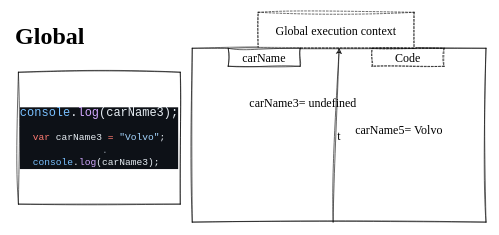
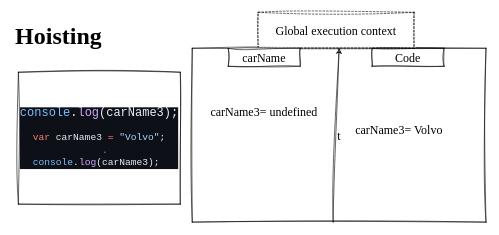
node "Global": label "Global" -> "Hoisting"
node "Code": style dashed -> solid
node "carName3= undefined": moved (303, 102) -> (264, 111)
node "carName5= Volvo": label "carName5= Volvo" -> "carName3= Volvo"
